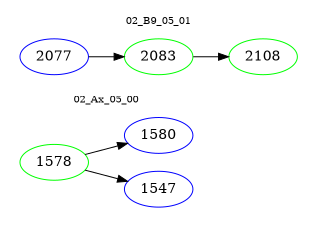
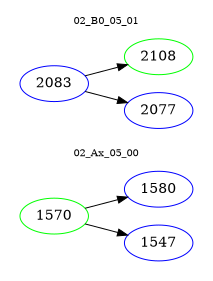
cluster "02_B9_05_01": label "02_B9_05_01" -> "02_B0_05_01"
edge "2077" -> "2083": reversed
node "2083": color green -> blue
node "1578": label "1578" -> "1570"
